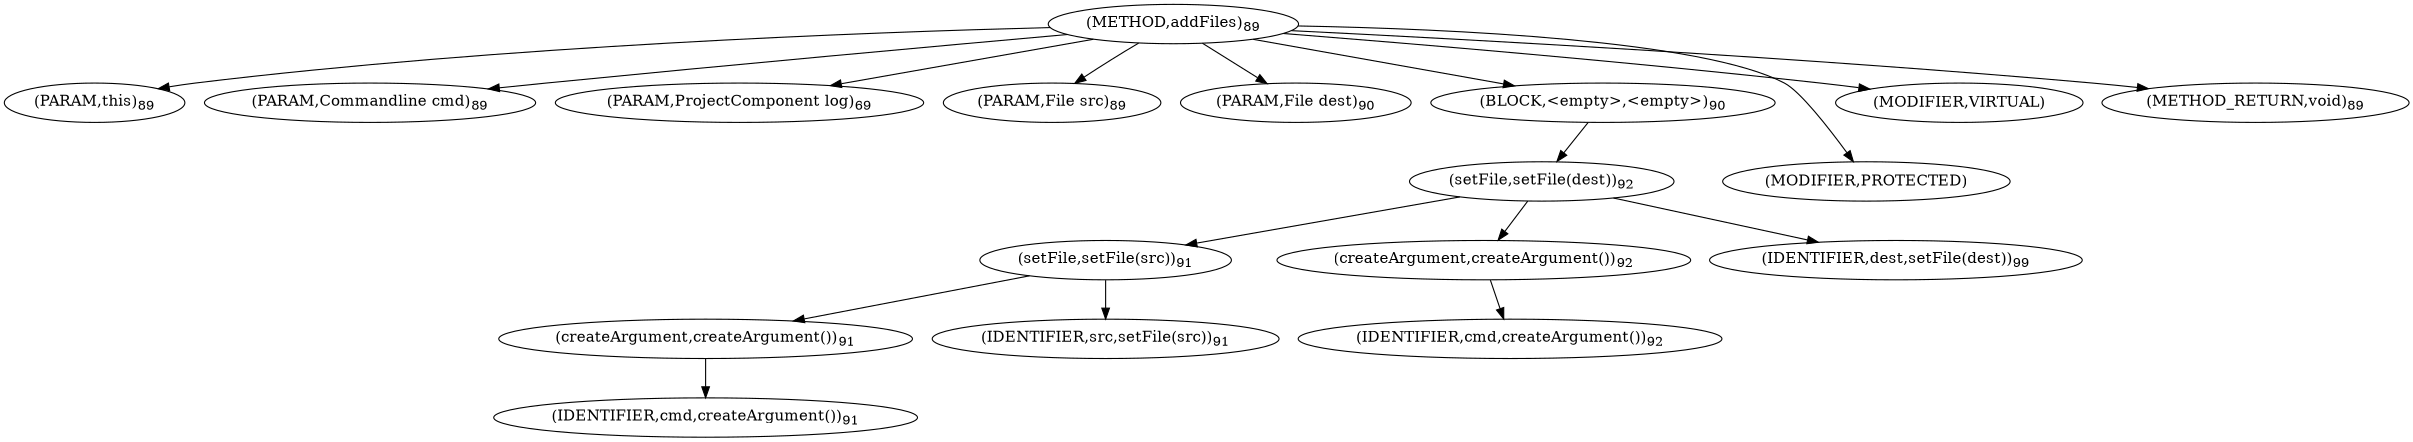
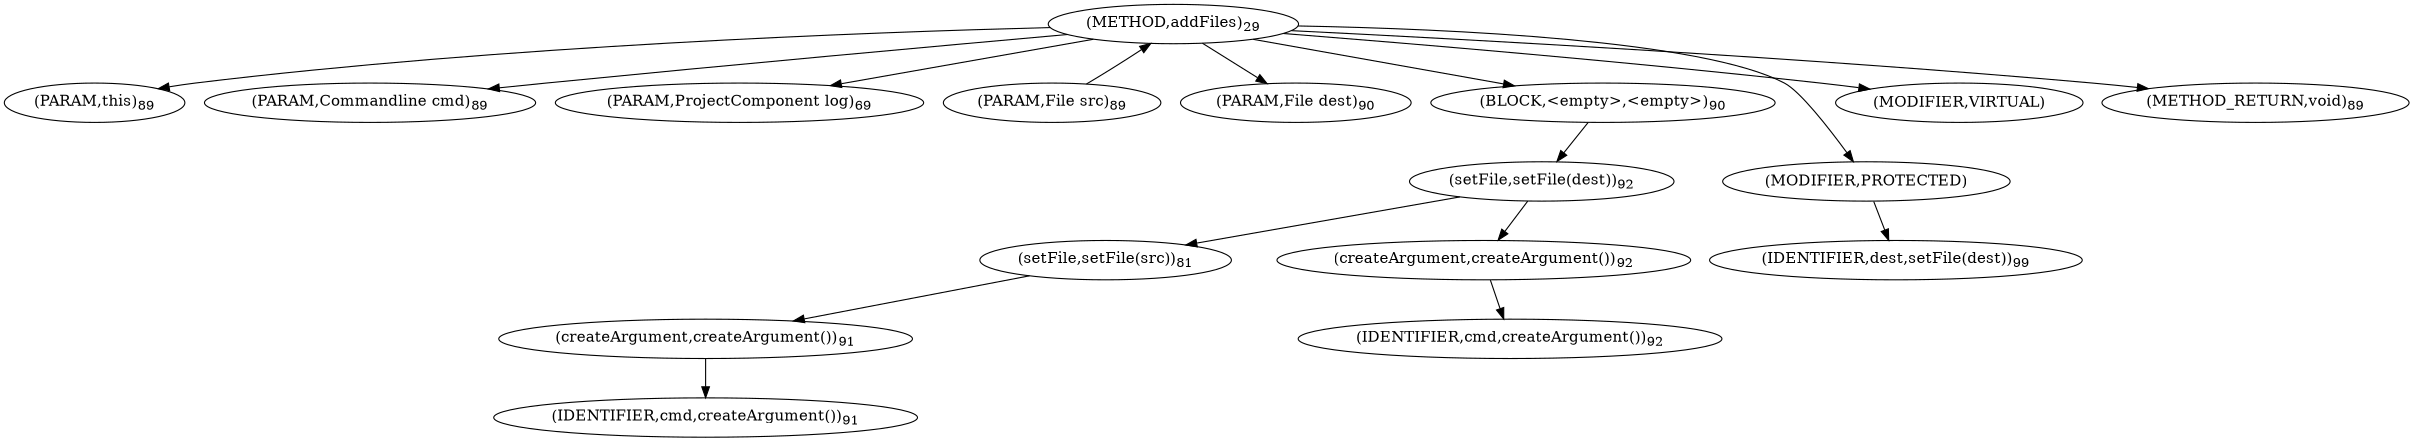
node "(METHOD,addFiles)": text "89" -> "29"
edge "(METHOD,addFiles)" -> "(PARAM,File src)": reversed
edge "(setFile,setFile(dest))" -> "(IDENTIFIER,dest,setFile(dest))": now "(MODIFIER,PROTECTED)" -> "(IDENTIFIER,dest,setFile(dest))"
node "(setFile,setFile(src))": text "91" -> "81"
node "(IDENTIFIER,src,setFile(src))": removed
